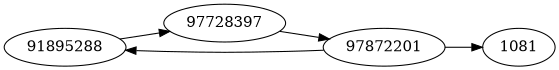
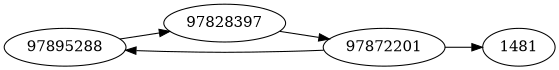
node "97728397": label "97728397" -> "97828397"
node "91895288": label "91895288" -> "97895288"
node "1081": label "1081" -> "1481"
